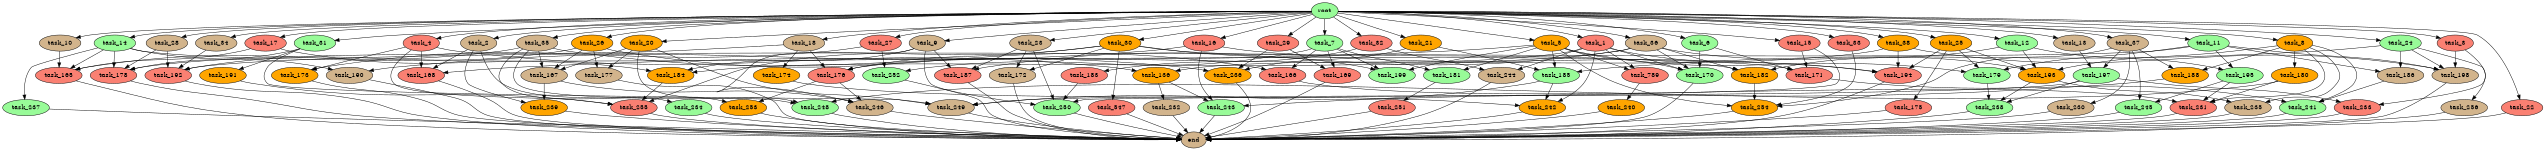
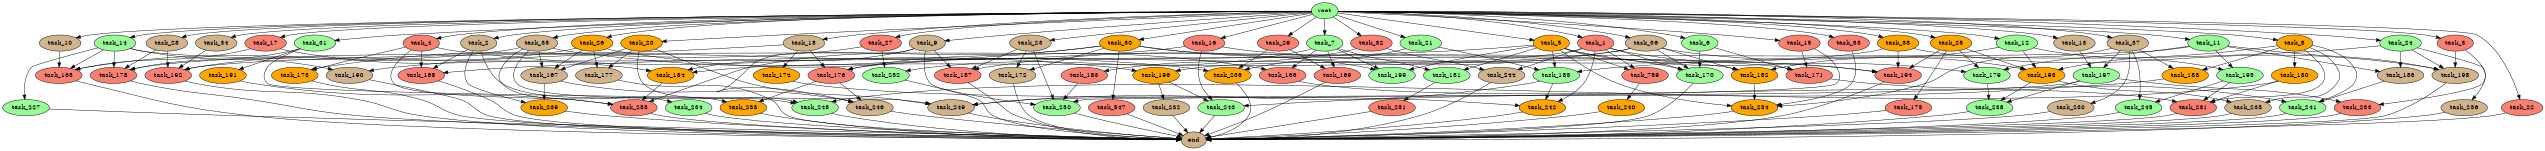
node "task_21": fillcolor orange -> palegreen
node "task_136": label "task_136" -> "task_196"
node "task_237": label "task_237" -> "task_227"
